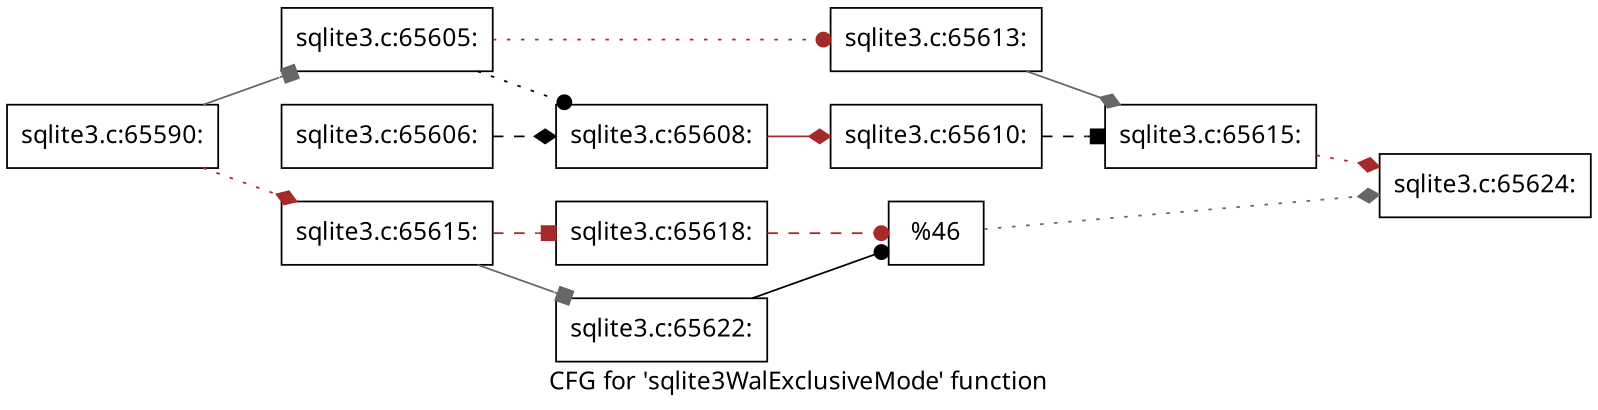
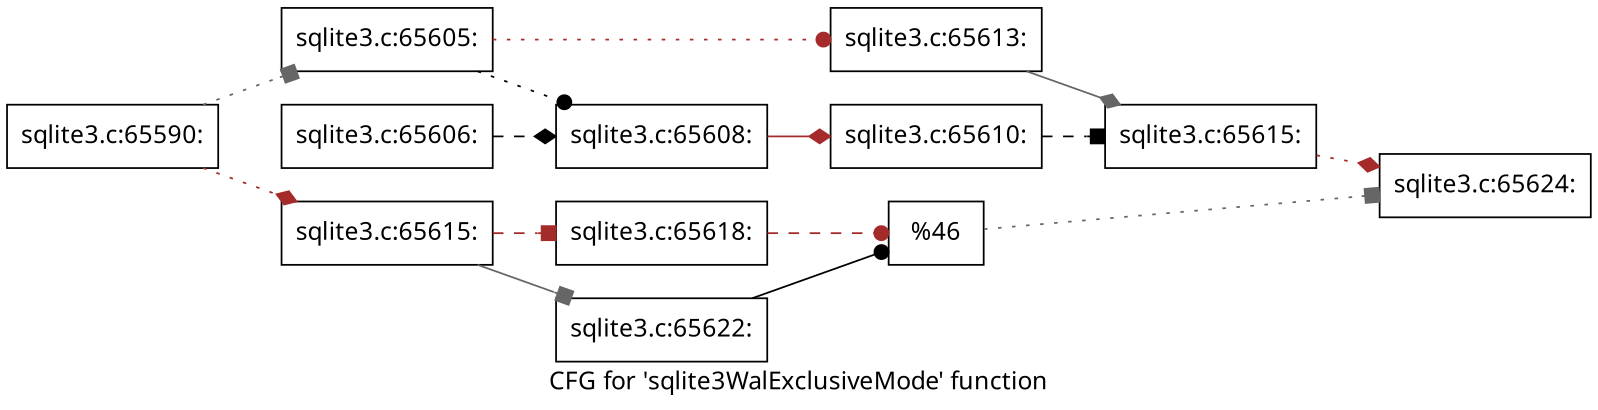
edge "sqlite3.c:65590:" -> "sqlite3.c:65605:": style solid -> dotted
edge "%46" -> "sqlite3.c:65624:": arrowhead diamond -> box
